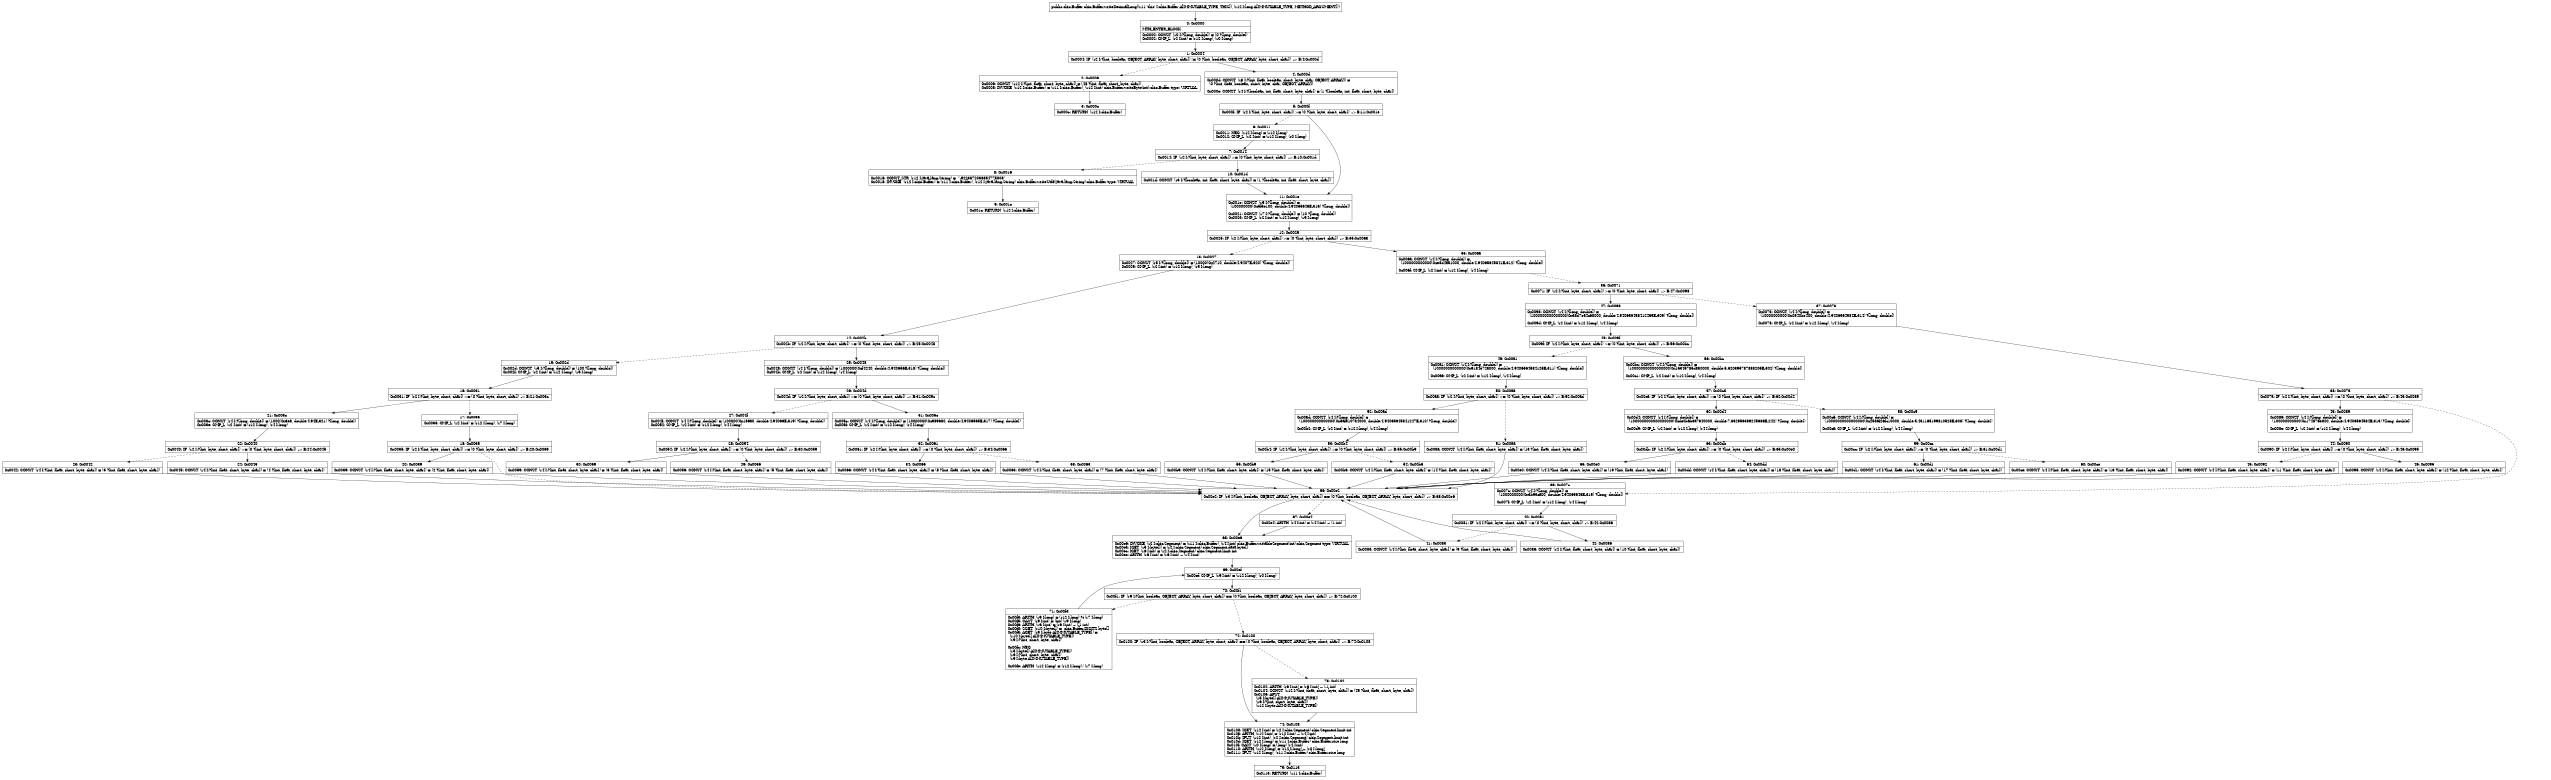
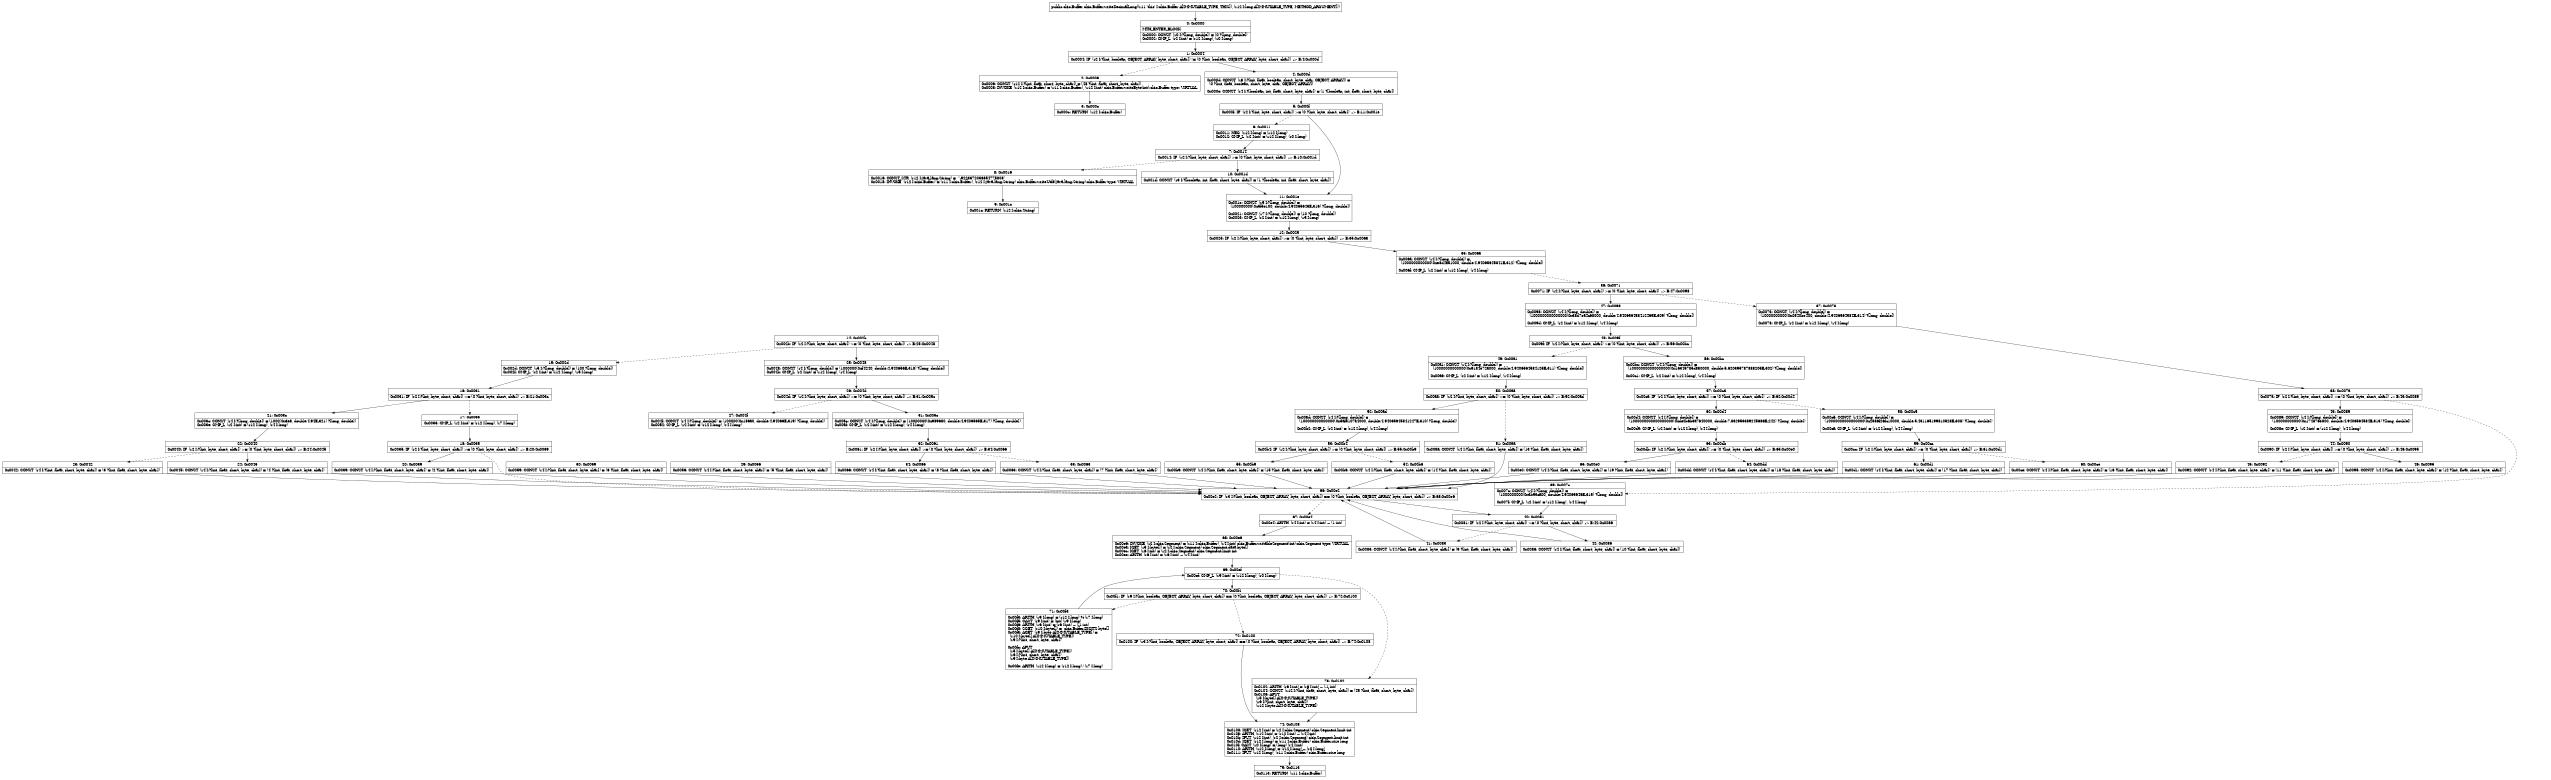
node "9: 0x001c": text "0x001c: RETURN  (r12 I:okio.Buffer)" -> "0x001c: RETURN  (r12 I:okio.String)"
node "13: 0x0027": removed
node "28: 0x0054": removed
edge "66: 0x00e2" -> "68: 0x00e6": now "66: 0x00e2" -> "40: 0x0081"
node "71: 0x00f3": text "0x00fc: NEG" -> "0x00fc: APUT"
edge "72: 0x0100" -> "73: 0x0102": now "69: 0x00ef" -> "73: 0x0102"
